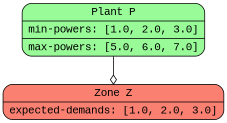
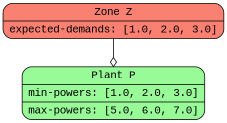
edge "Plant P" -> "Zone Z": reversed
